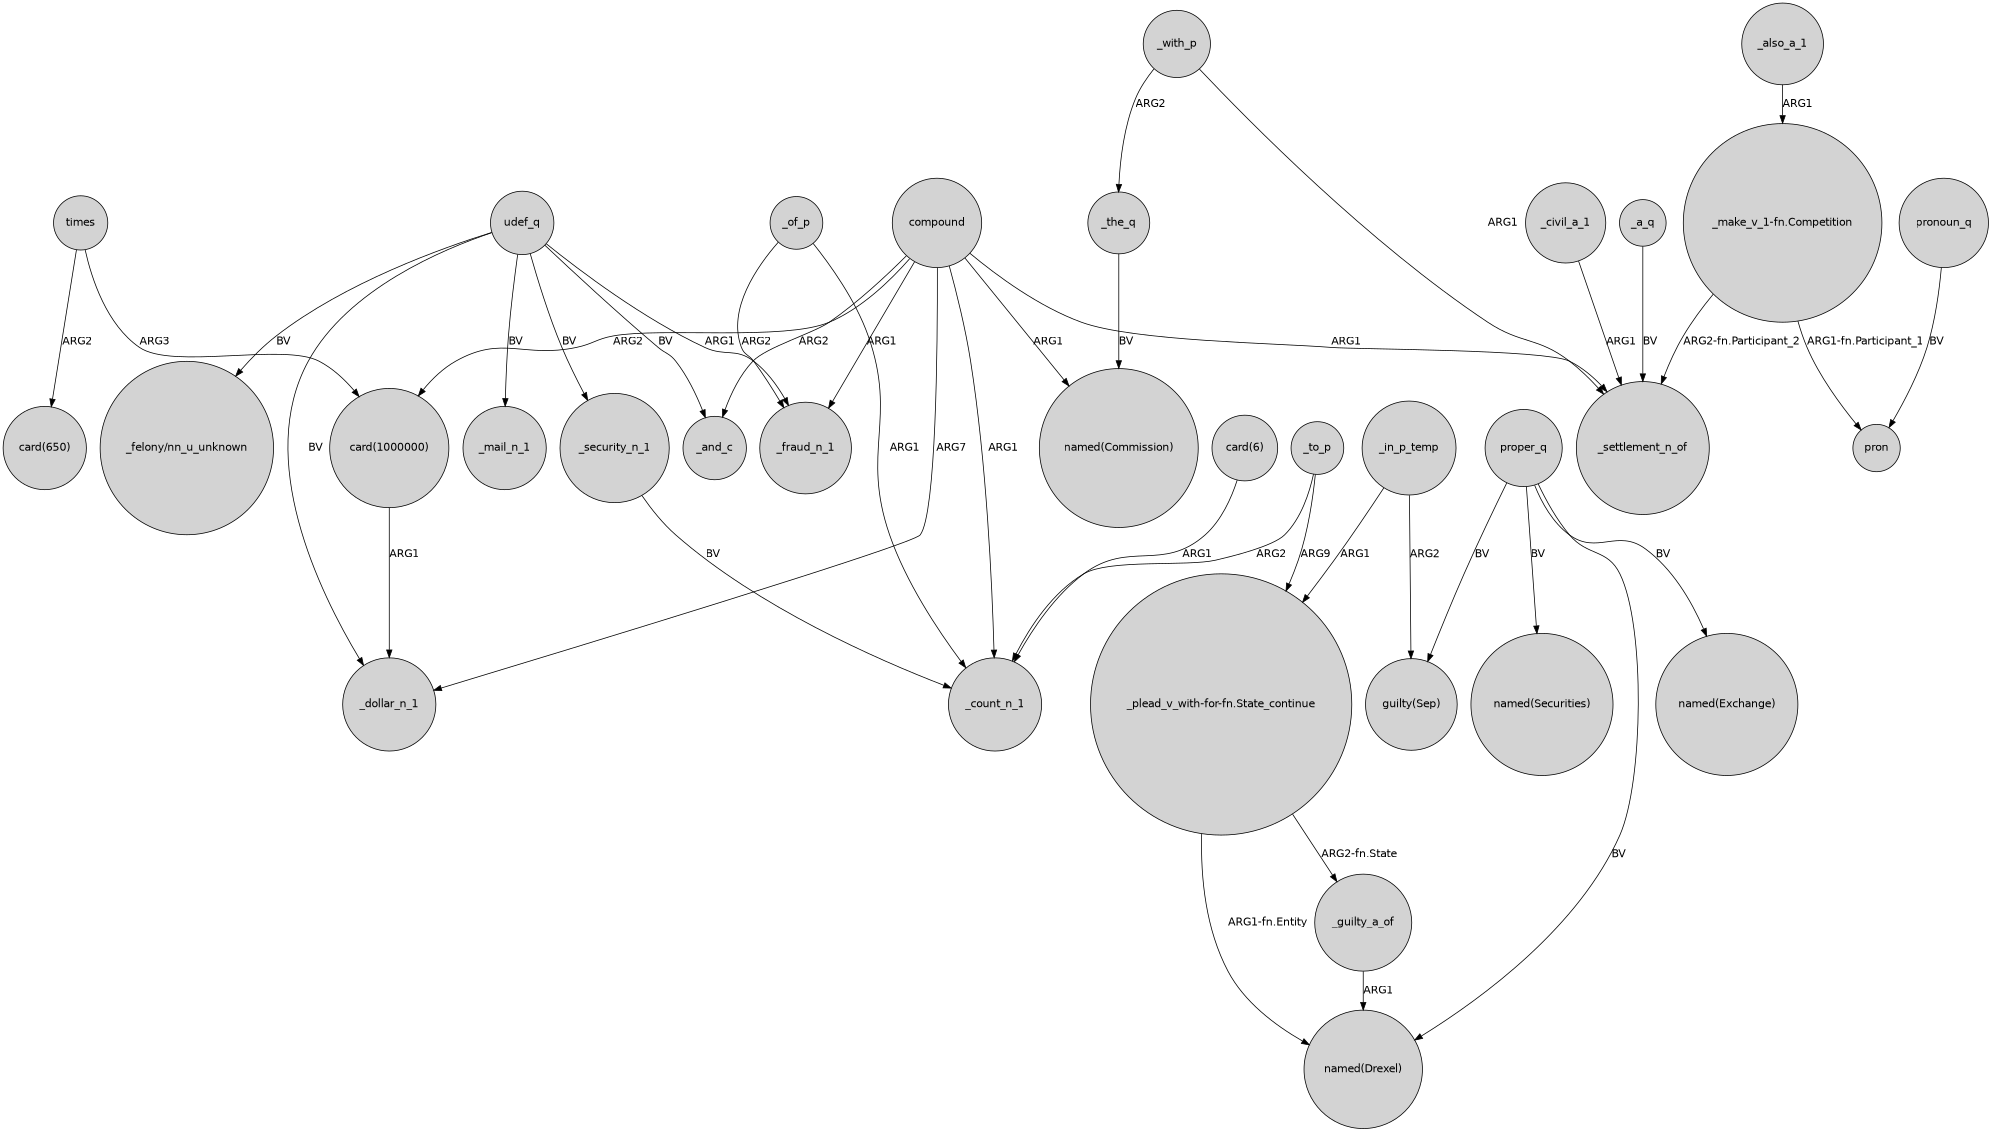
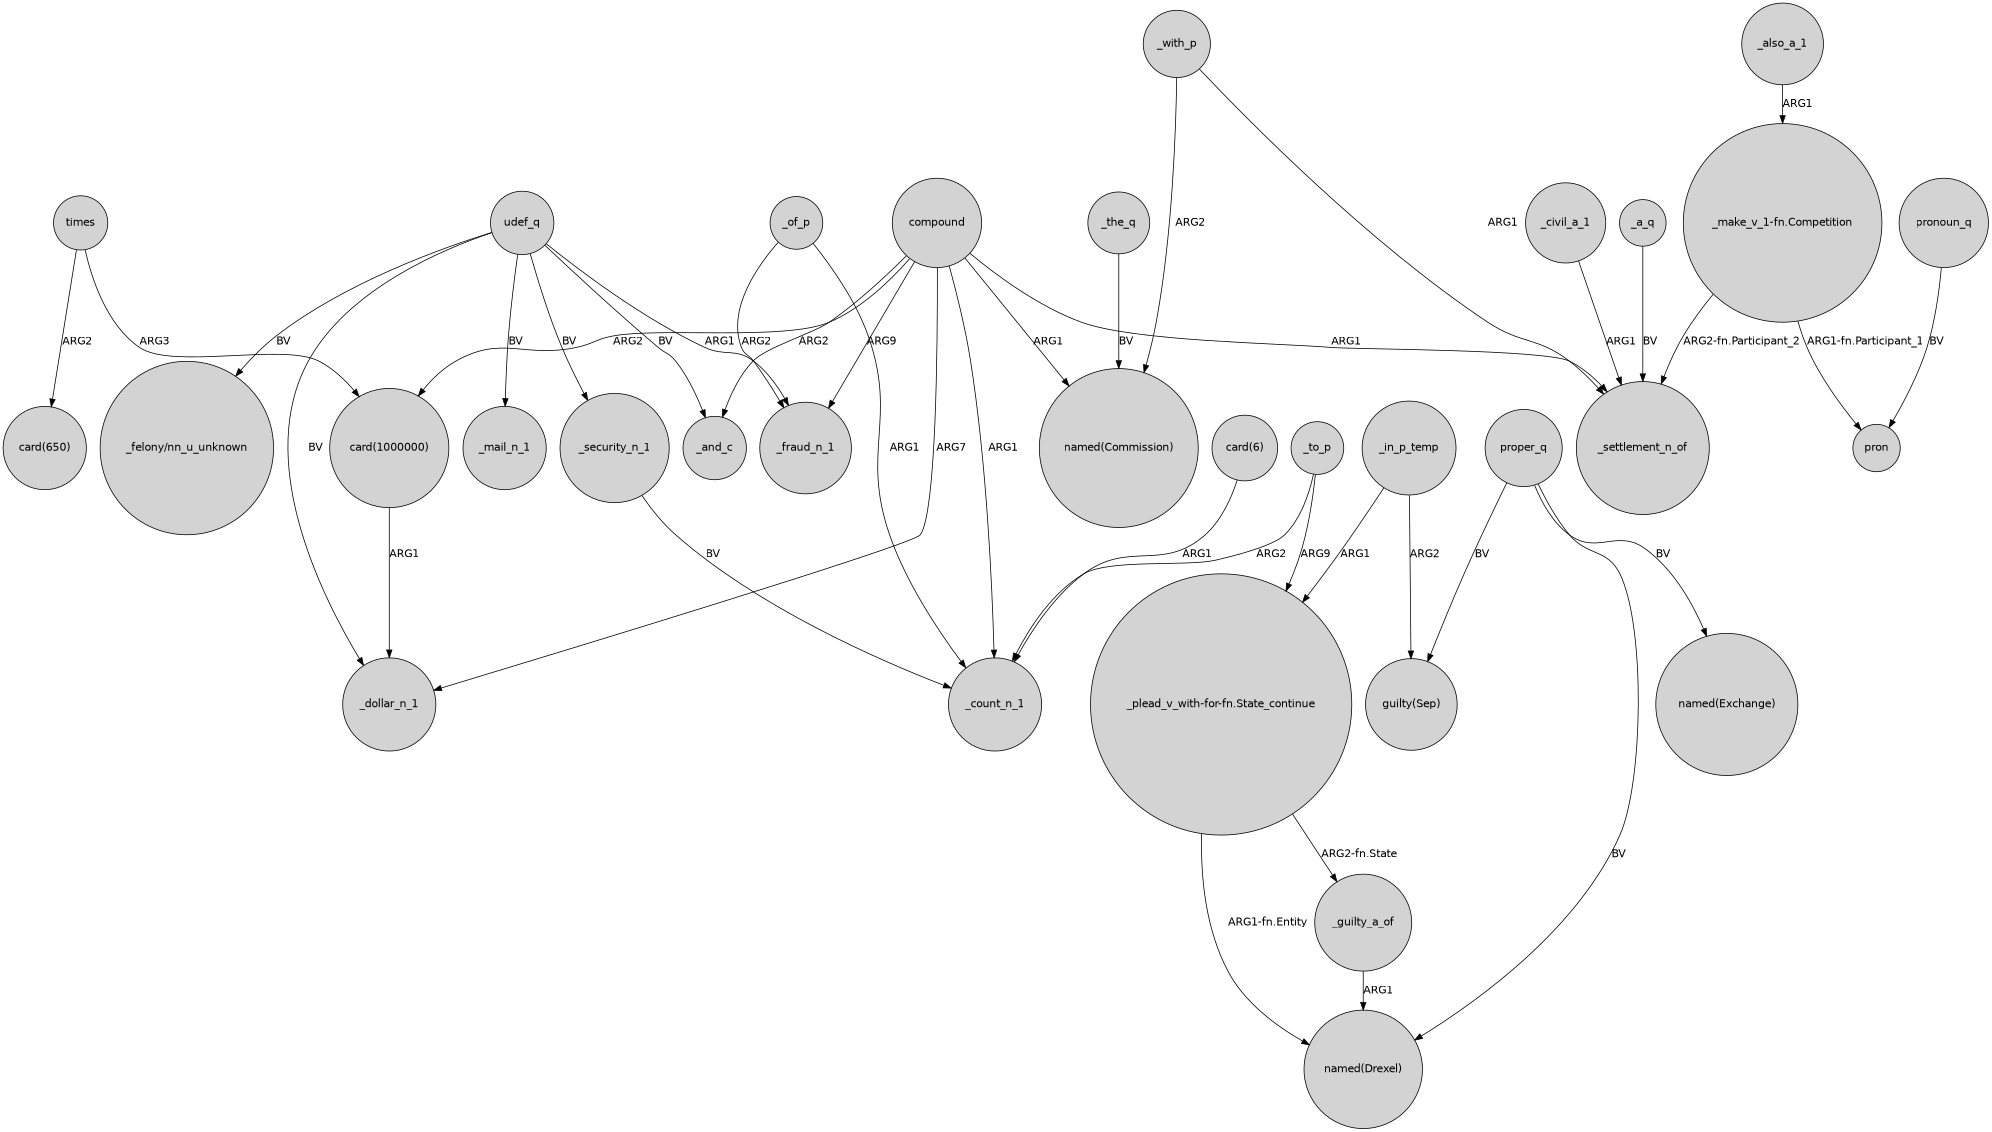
edge "_with_p" -> "_the_q": now "_with_p" -> "named(Commission)"
edge "compound" -> "_fraud_n_1": label "ARG1" -> "ARG9"
node "named(Securities)": removed
